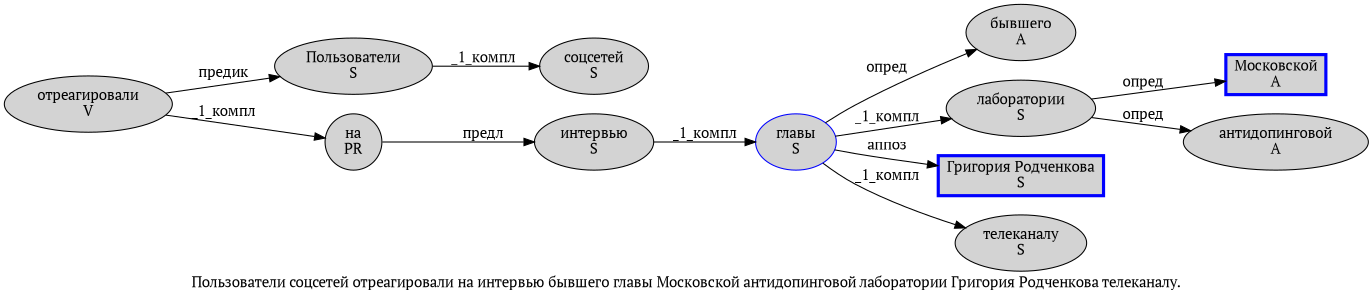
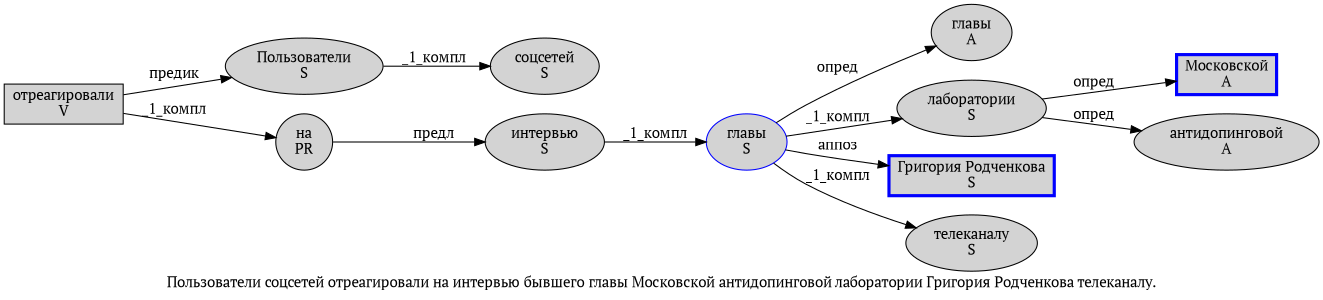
node "бывшего A": label "бывшего A" -> "главы A"
node "отреагировали V": shape ellipse -> box
